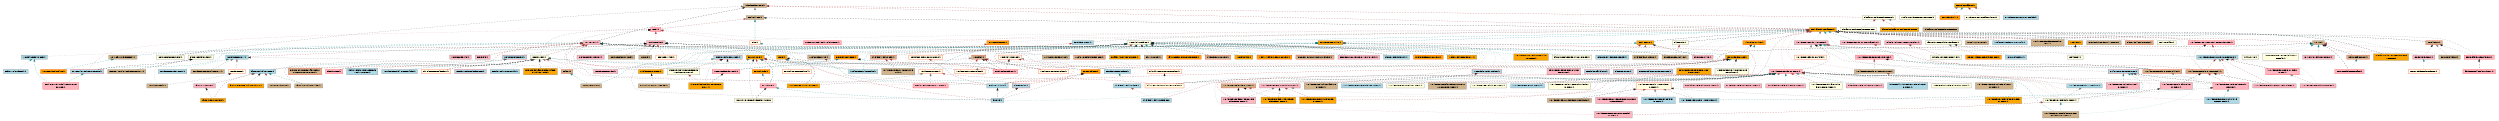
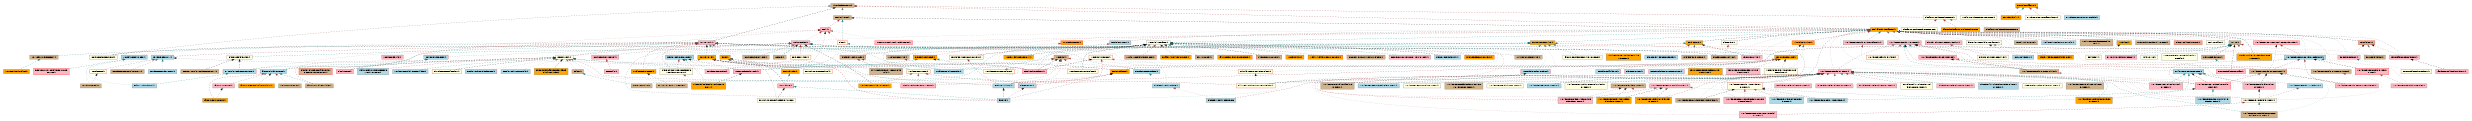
edge "StatsFile.h" -> "AsyncWork.h": now "StatsFile.h" -> "IoDispatcherInternal.h"
edge "BackgroundModelingCompute Source.h" -> "DynamicMeshComponent.h": now "EditUVIslandsTool.h" -> "DynamicMeshComponent.h"
node "MovieSceneEntityGrouping EvaluatorSystem.h": label "MovieSceneEntityGrouping EvaluatorSystem.h" -> "DoublePerlinNoiseChannel EvaluatorSystem.h"
